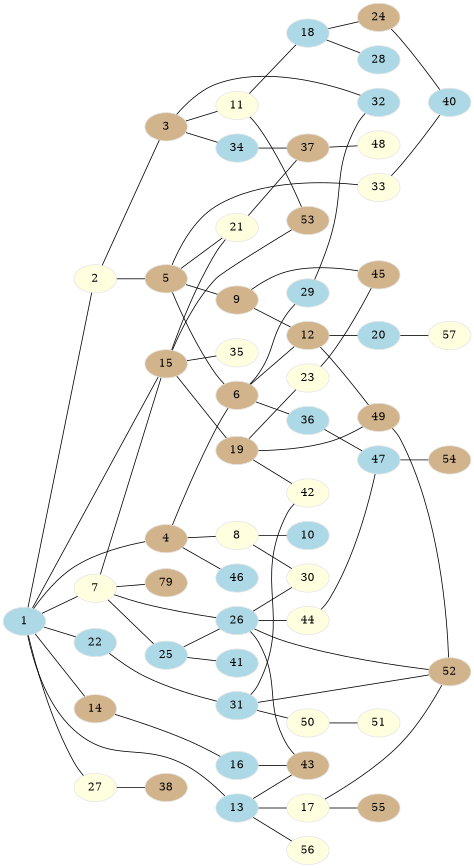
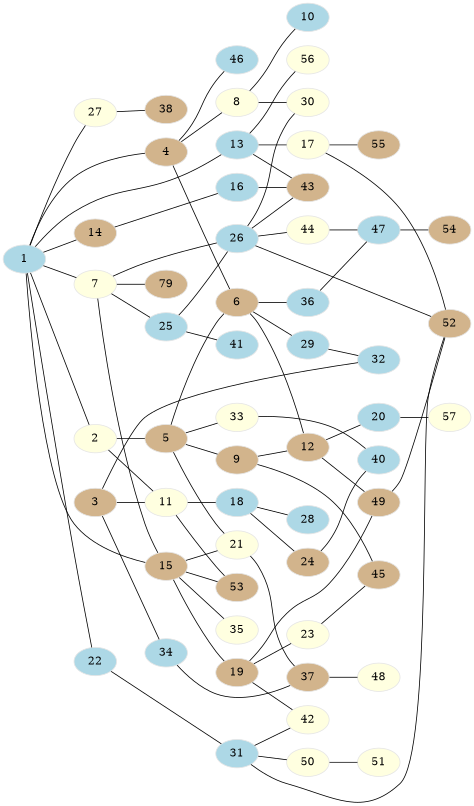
edge "3" -- "2": now "11" -- "2"
